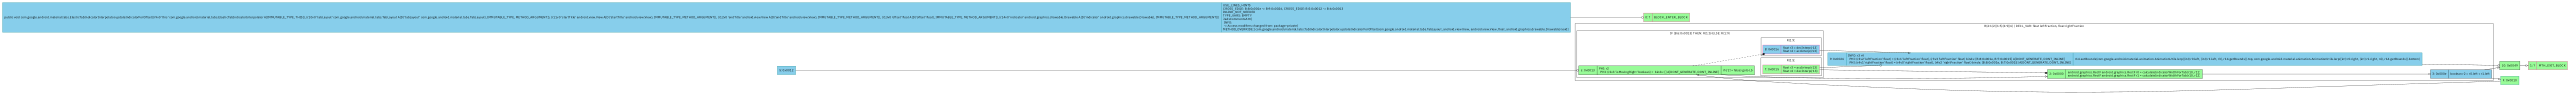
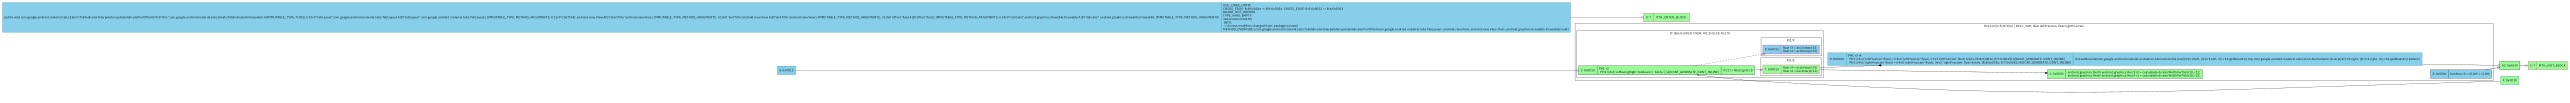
node "0: ?": text "BLOCK_ENTER_BLOCK" -> "MTH_ENTER_BLOCK"
edge "8: 0x001e" -> "9: 0x0026": removed
node "9: 0x0026": text "INFO: r3 r4" -> "PHI: r3 r4"
edge "6: 0x0013" -> "8: 0x001e": arrowhead diamond -> onormal
edge "7: 0x0015" -> "9: 0x0026": arrowhead odot -> diamond
edge "2: 0x0000" -> "3: 0x000e": removed
edge "3: 0x000e" -> "4: 0x0010": removed
edge "6: 0x0013" -> "2: 0x0000": now "6: 0x0013" -> "7: 0x0015"
